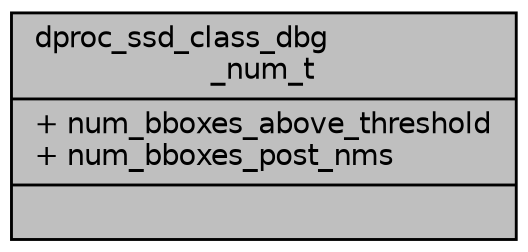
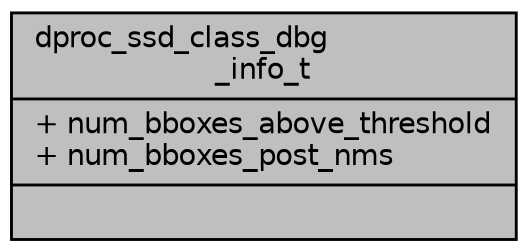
node "dproc_ssd_class_dbg": text "_num_t" -> "_info_t"
